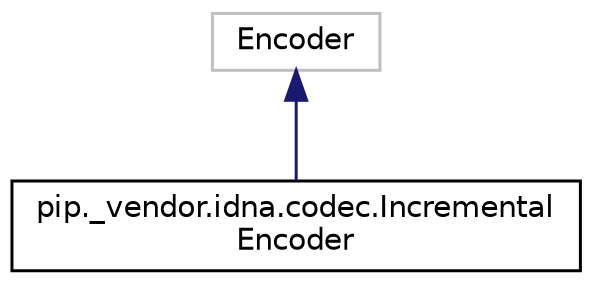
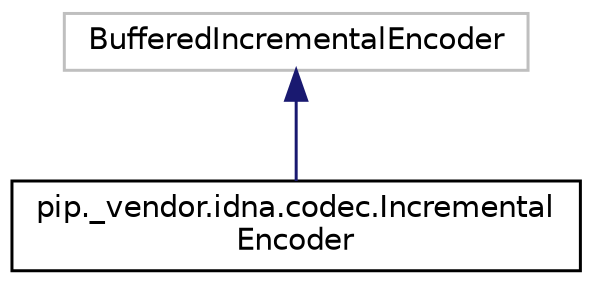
node "Encoder": label "Encoder" -> "BufferedIncrementalEncoder"
